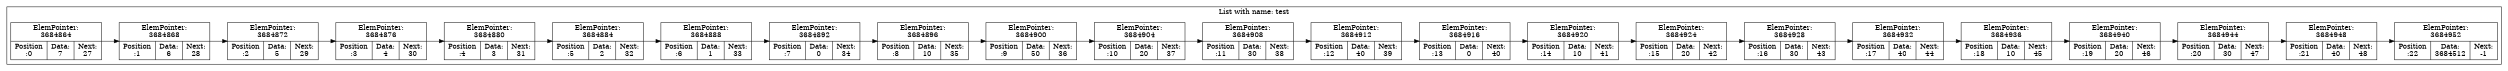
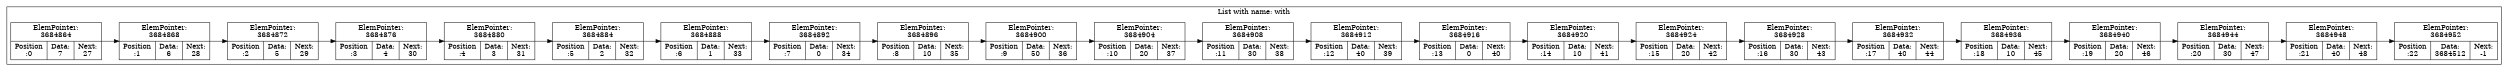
cluster "List with name: test": label "List with name: test" -> "List with name: with"
